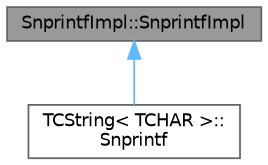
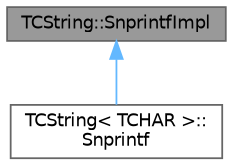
node "SnprintfImpl::SnprintfImpl": label "SnprintfImpl::SnprintfImpl" -> "TCString::SnprintfImpl"
